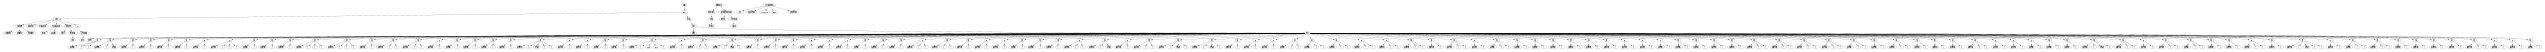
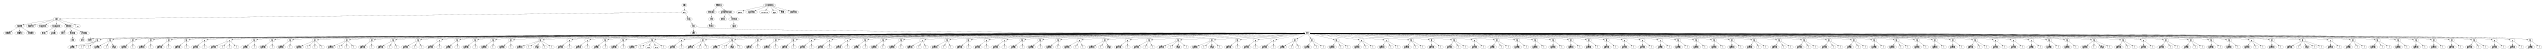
node "div": label "div" -> "genre"
node "taille": added
